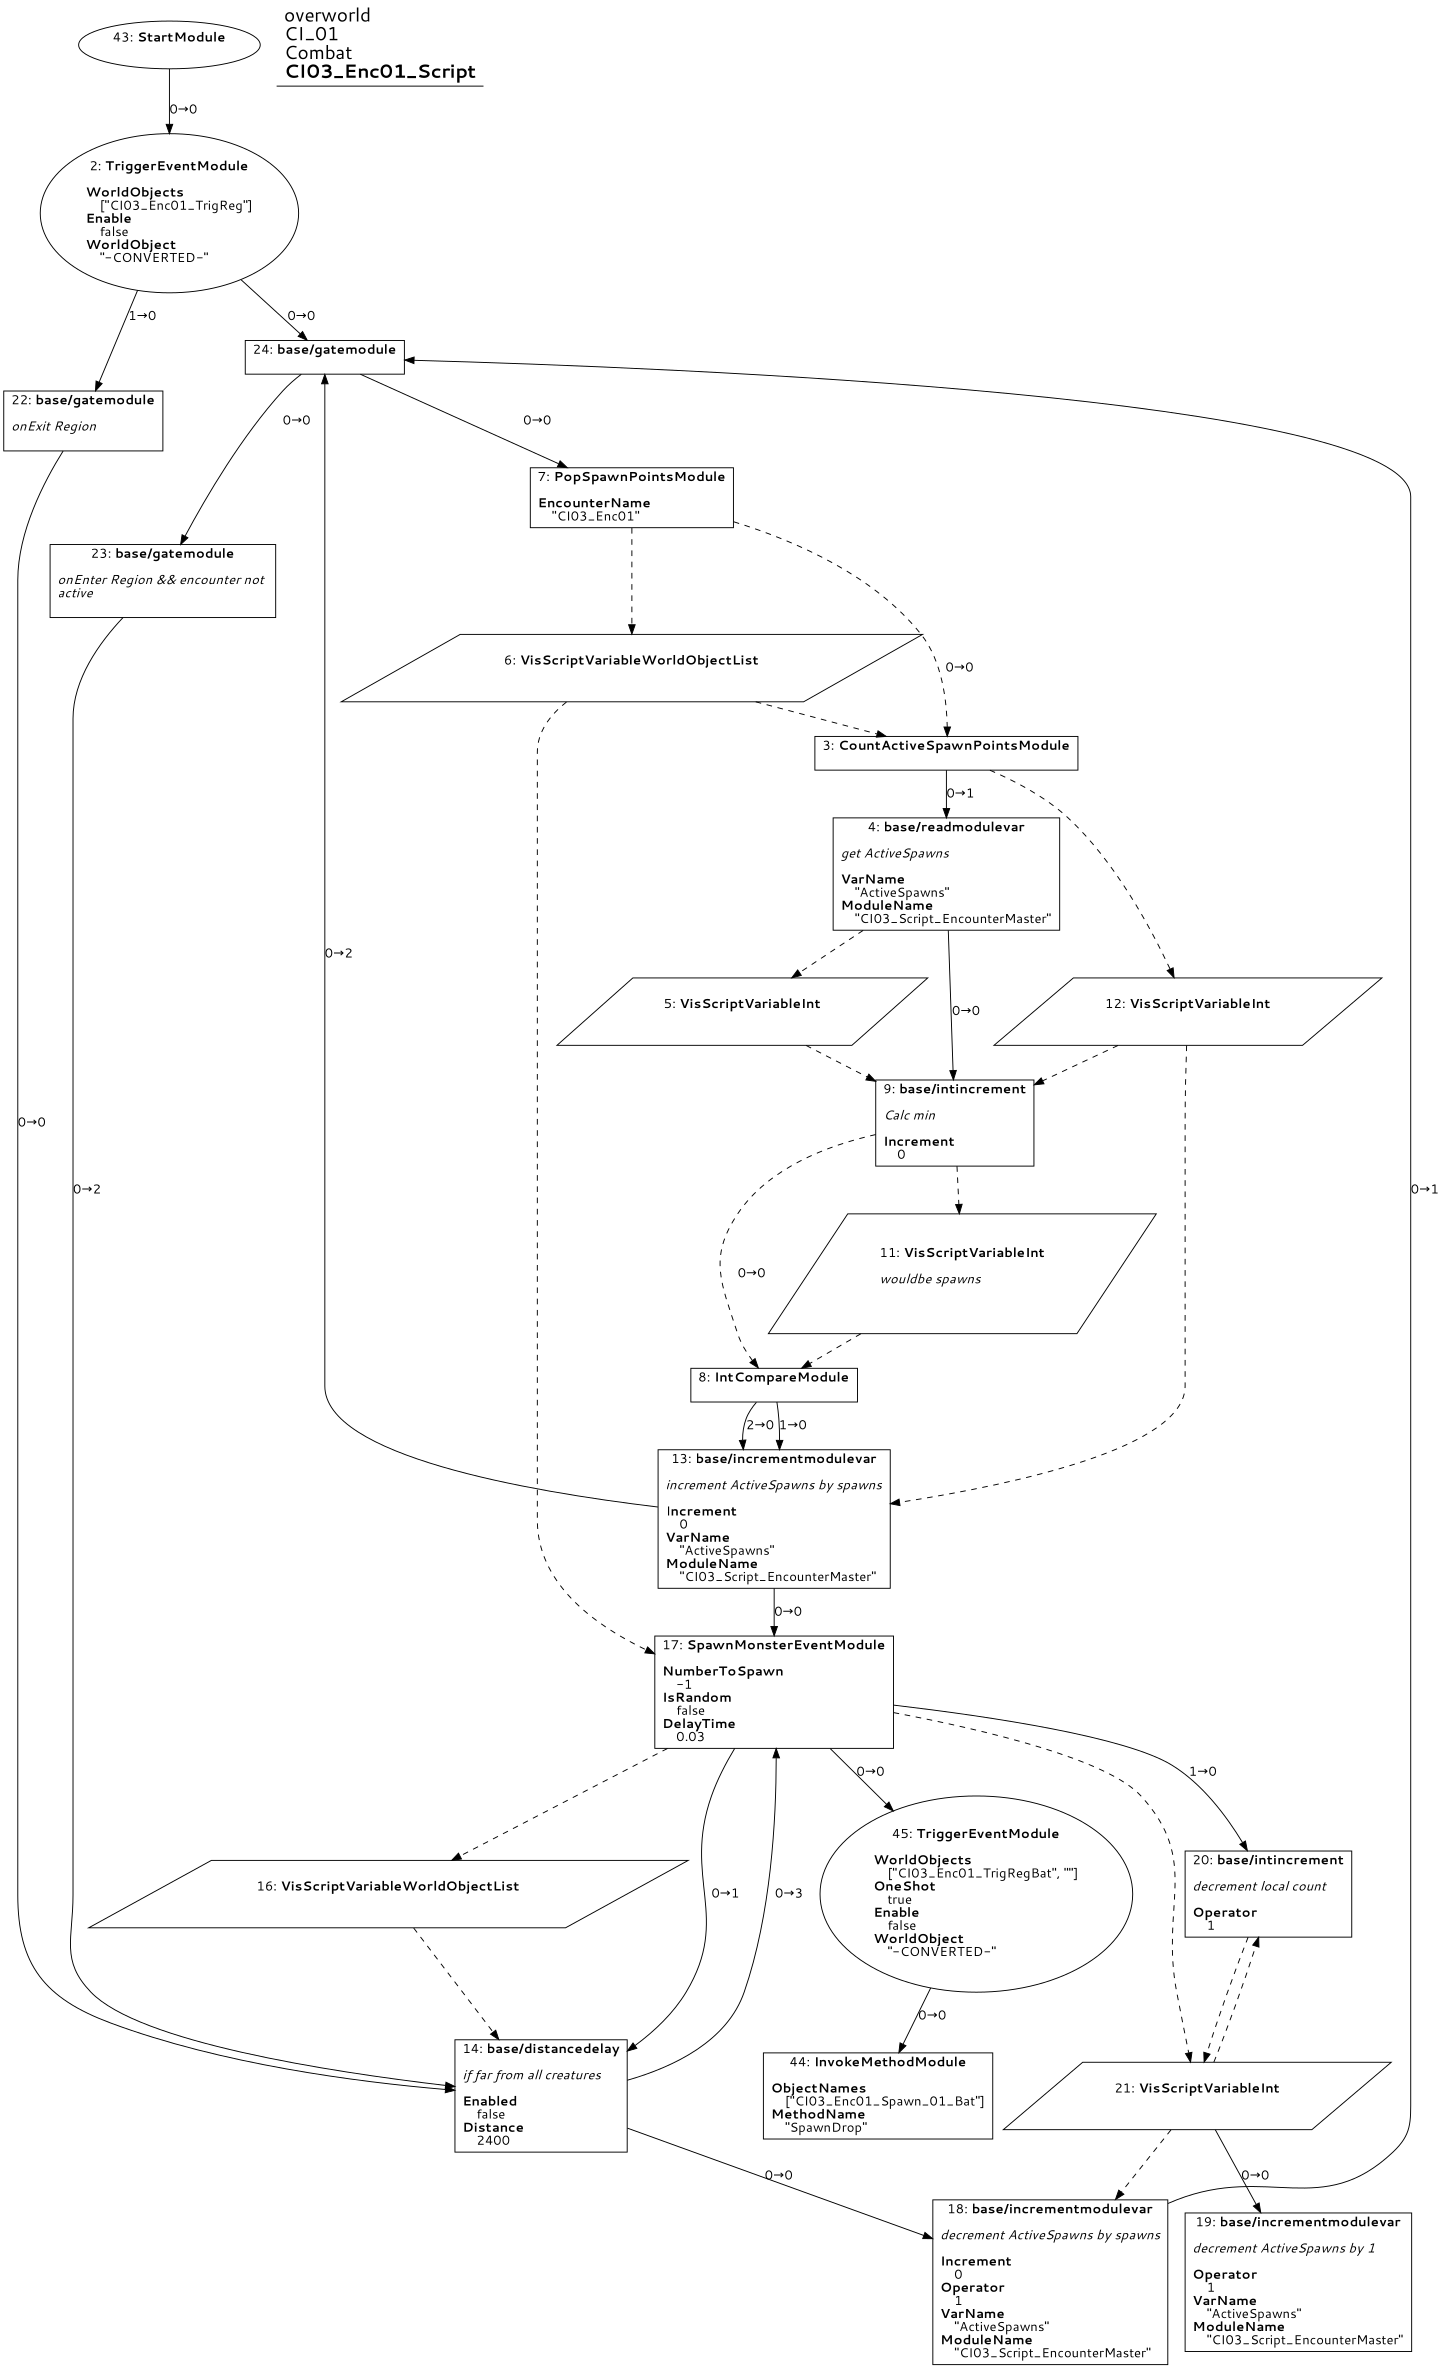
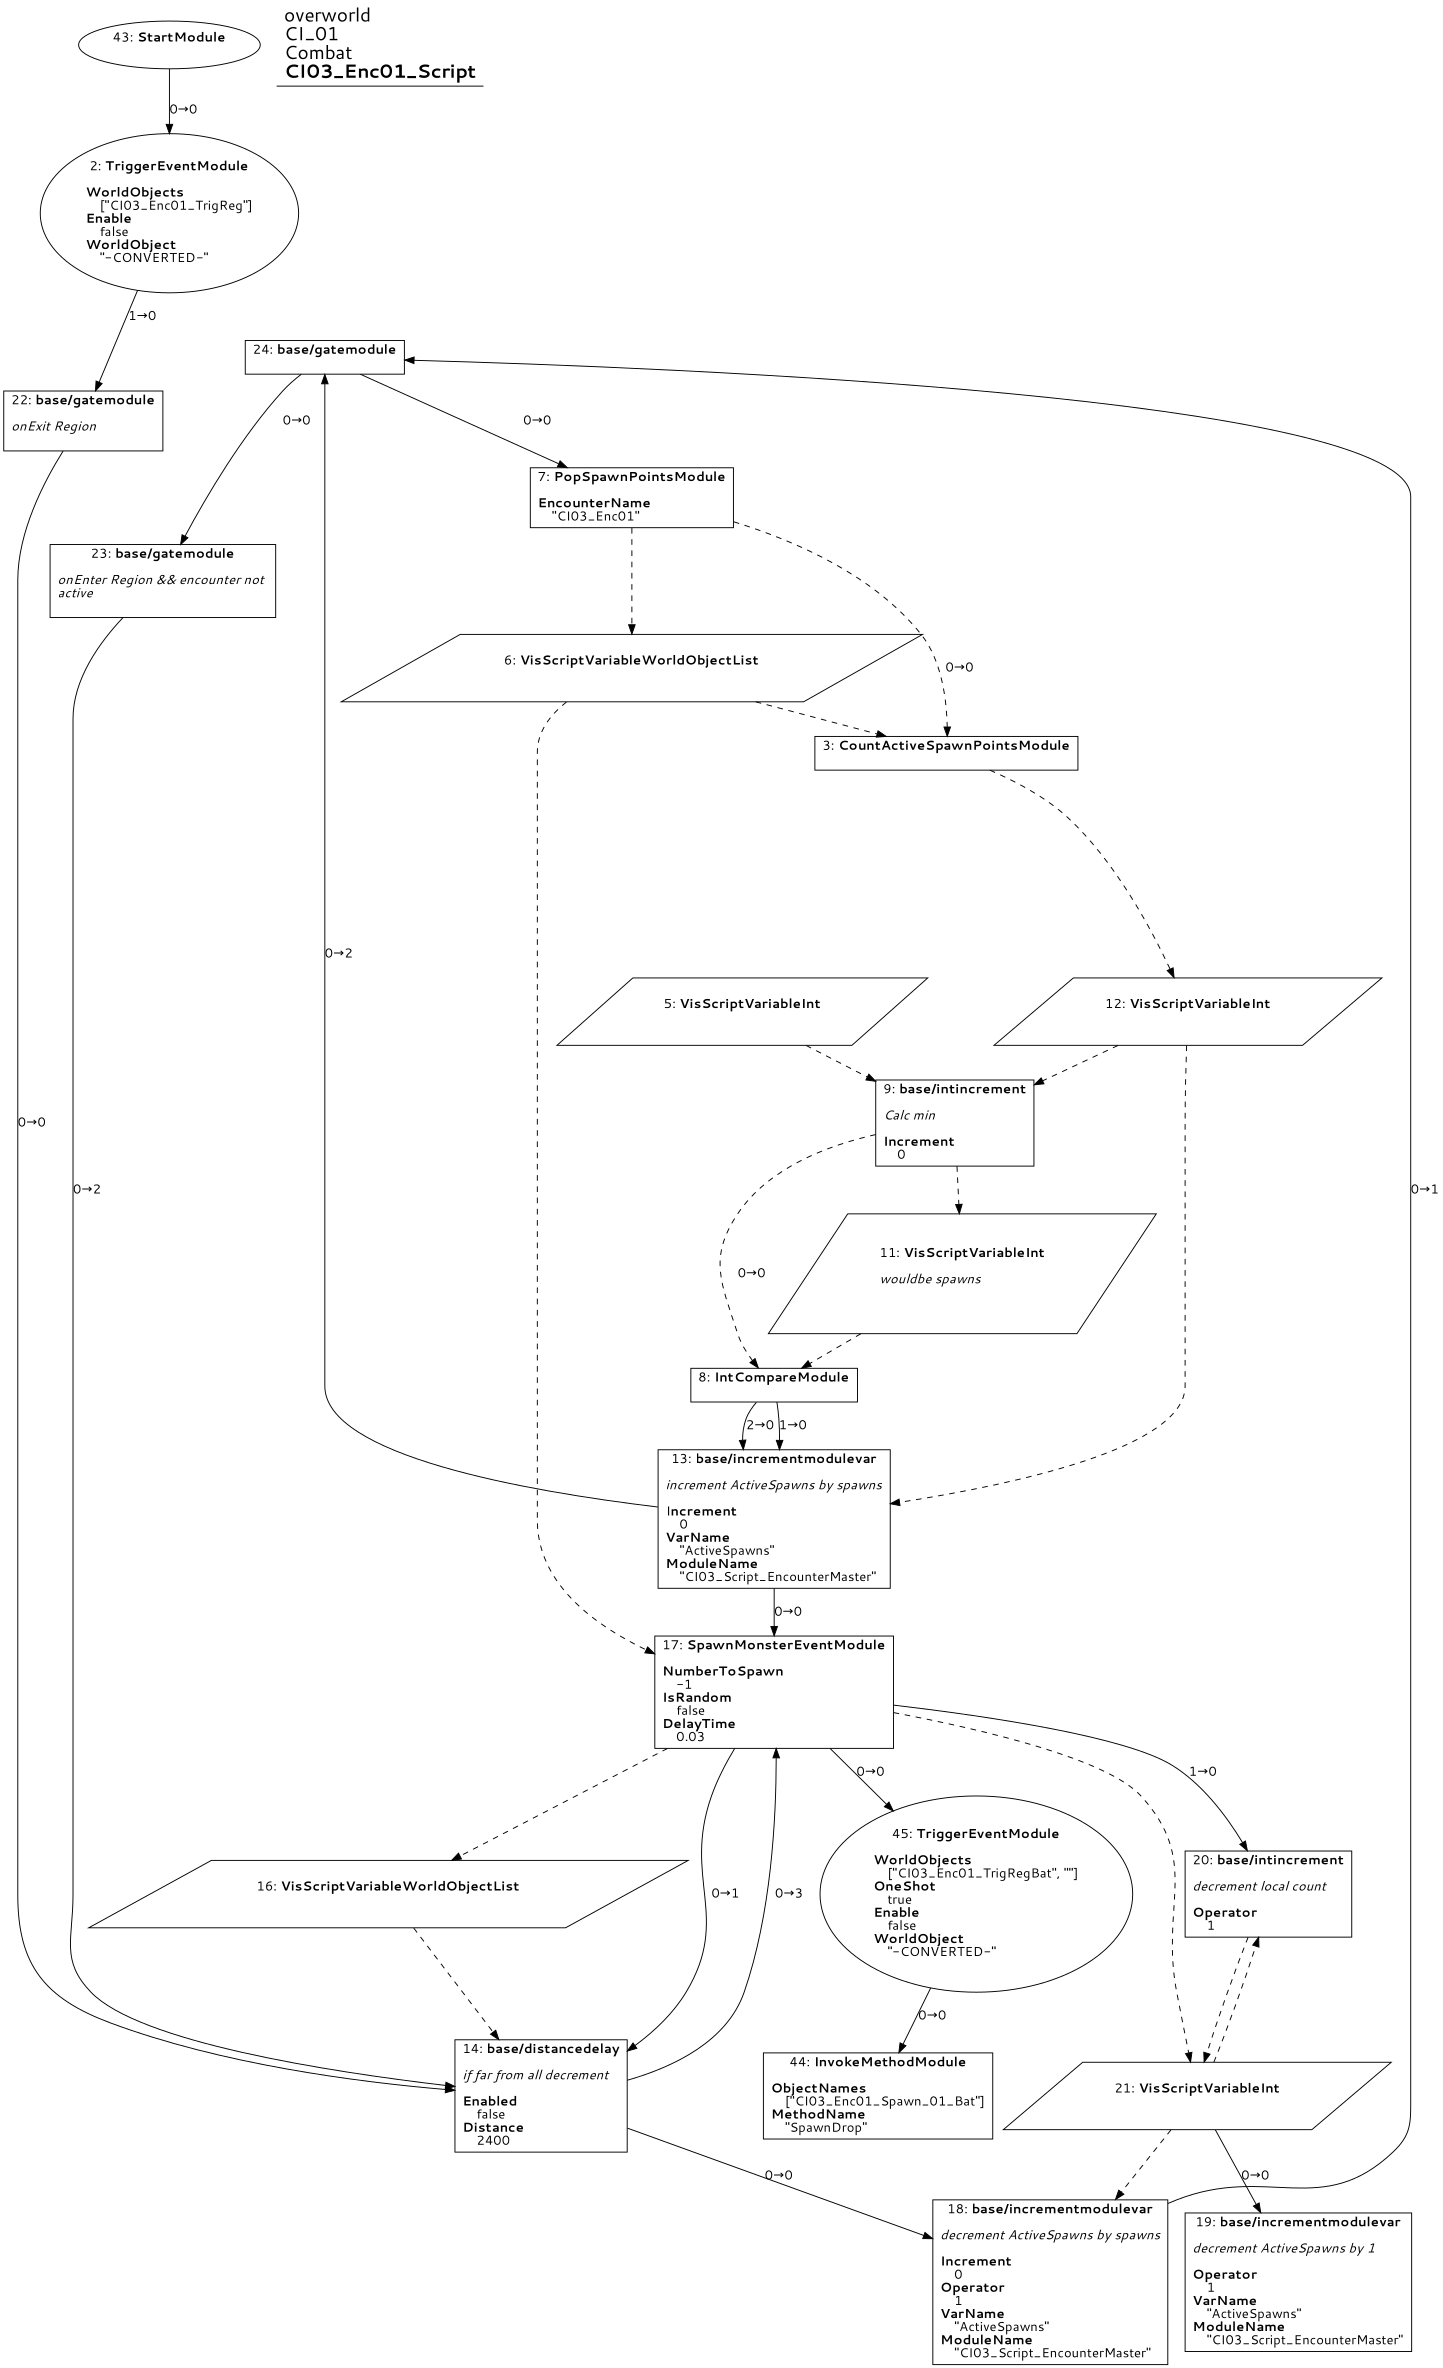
edge "2:" -> "24:": removed, label "0→0"
node "4:": removed
node "14:": text "if far from all creatures" -> "if far from all decrement"
